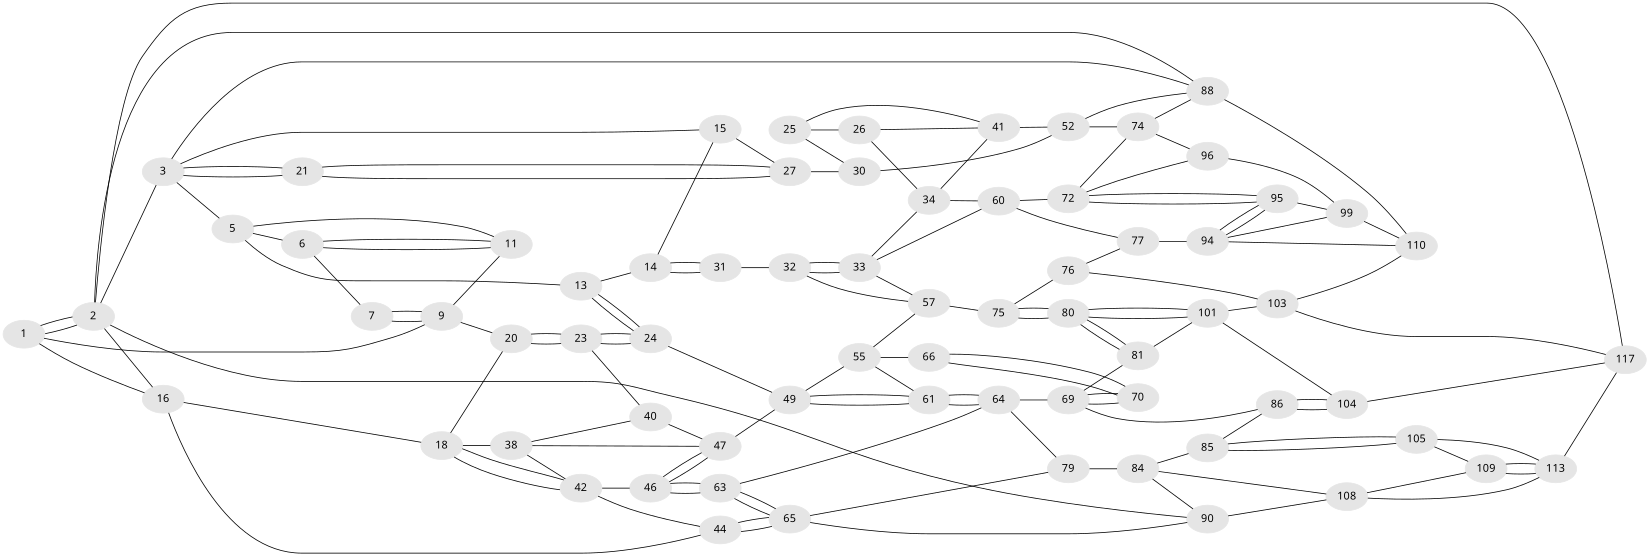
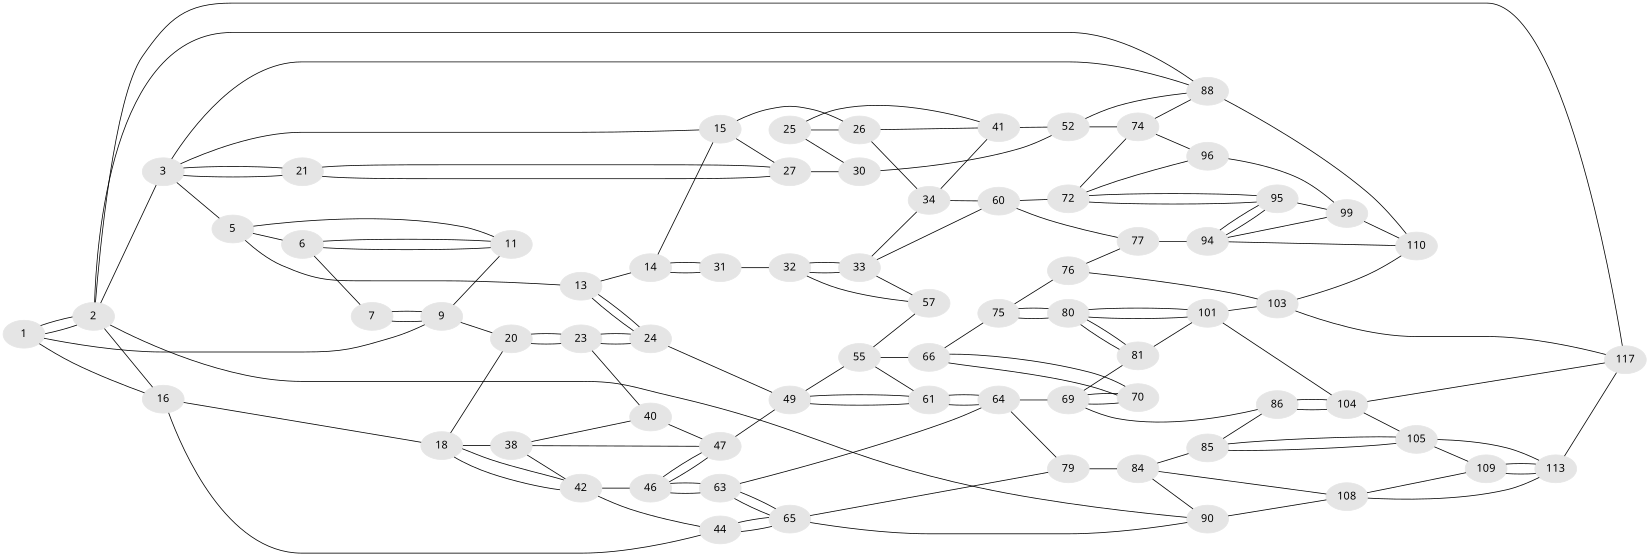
edge "15" -- "26": added
edge "57" -- "75": now "66" -- "75"
edge "104" -- "105": added
